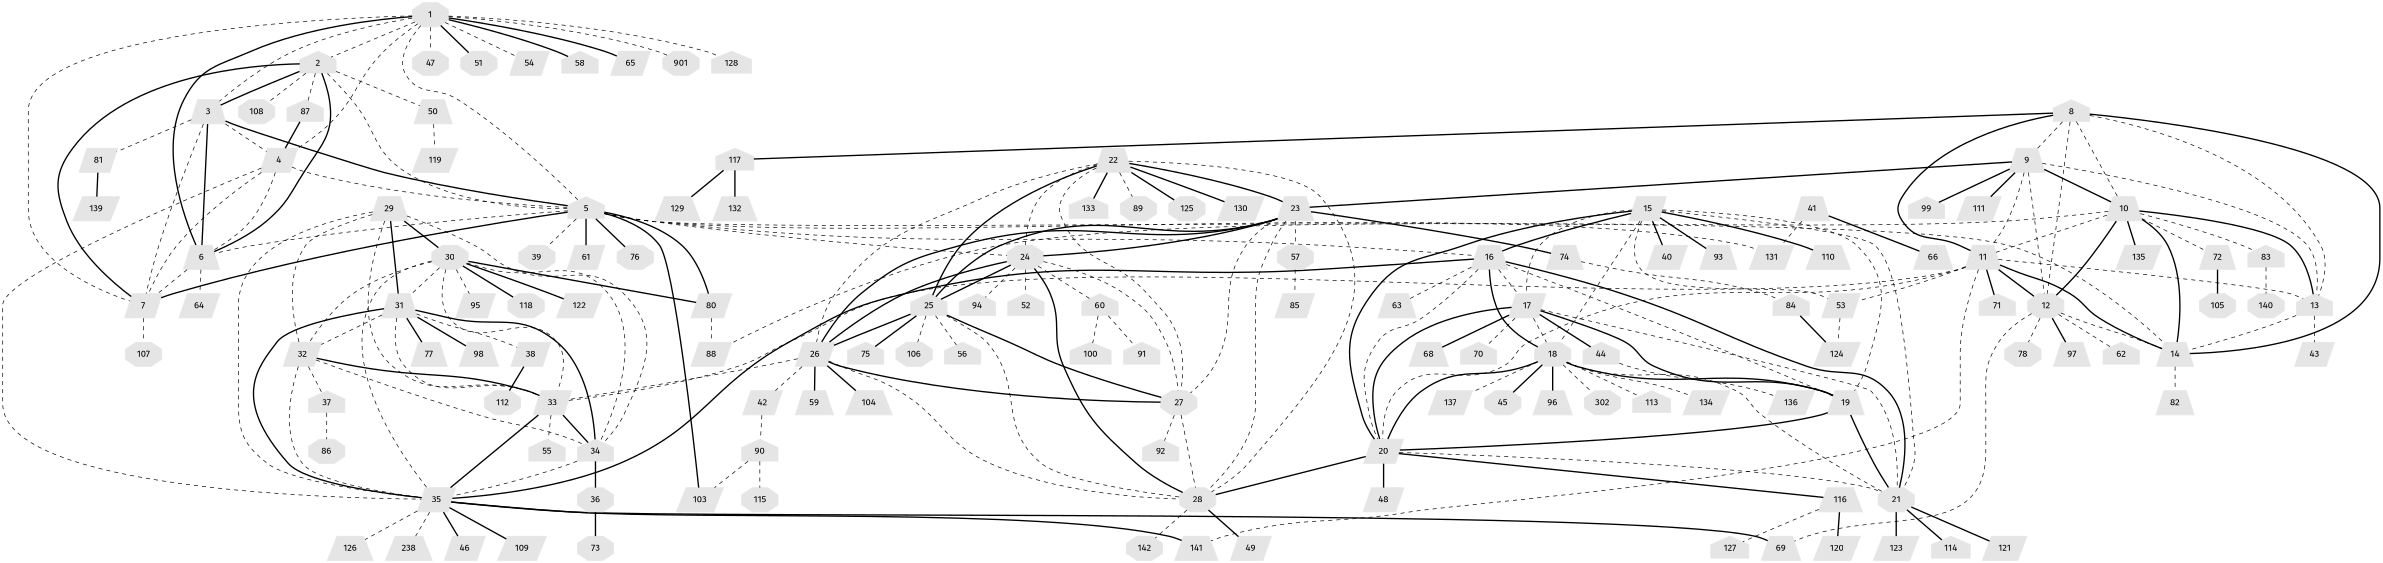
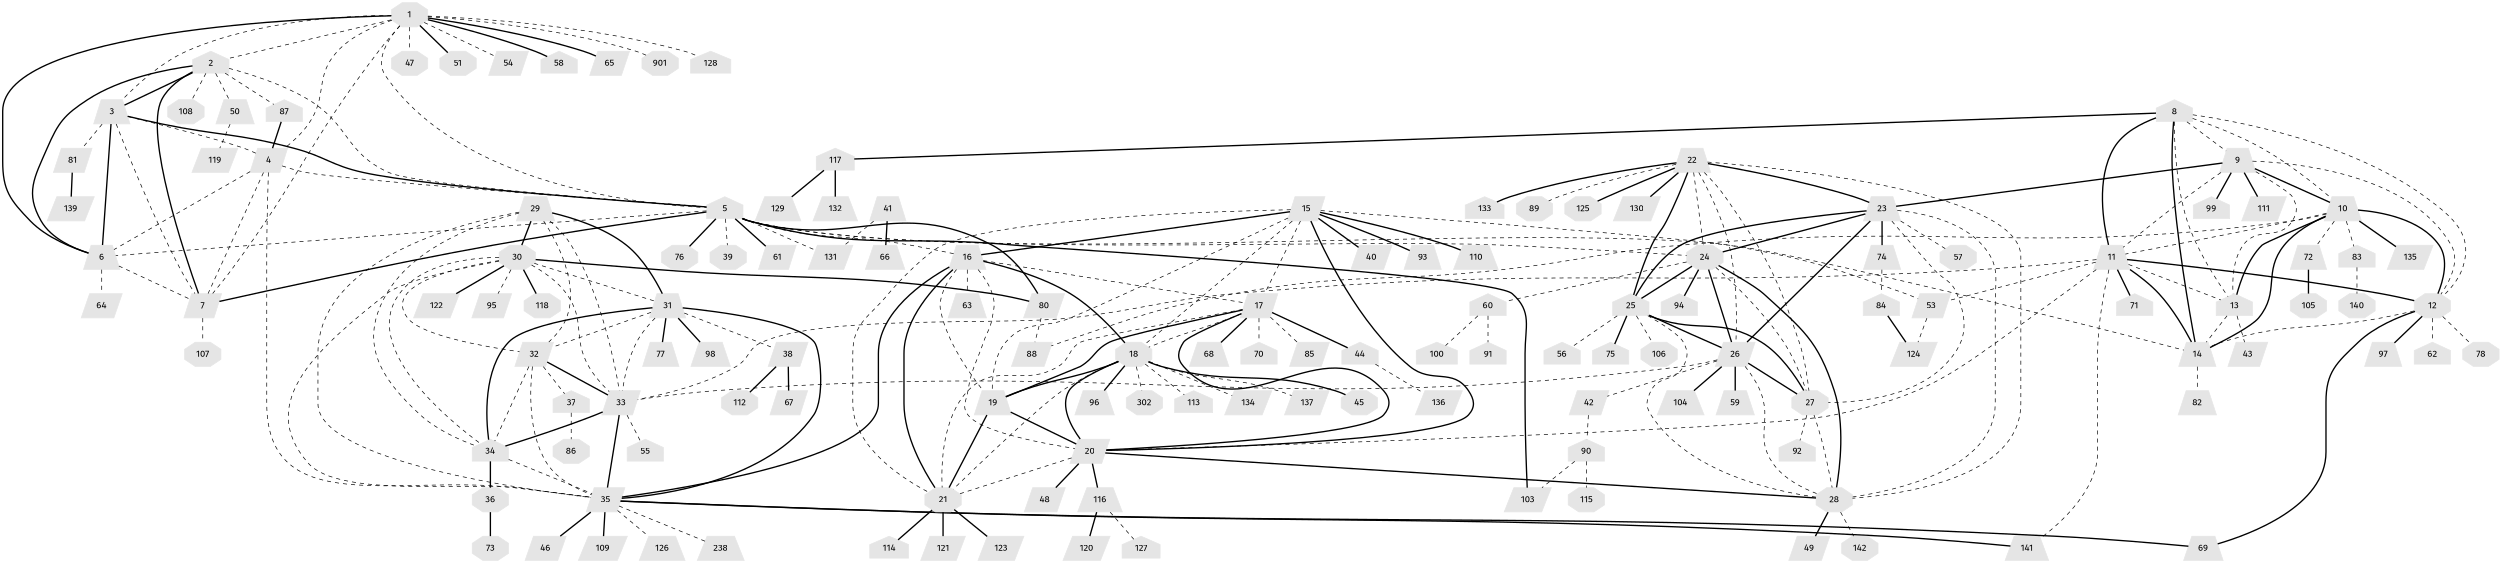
edge "57" -- "85": now "17" -- "85"
edge "24" -- "94": style dashed -> bold
node "52": removed
node "67": added
edge "12" -- "69": style dashed -> bold
